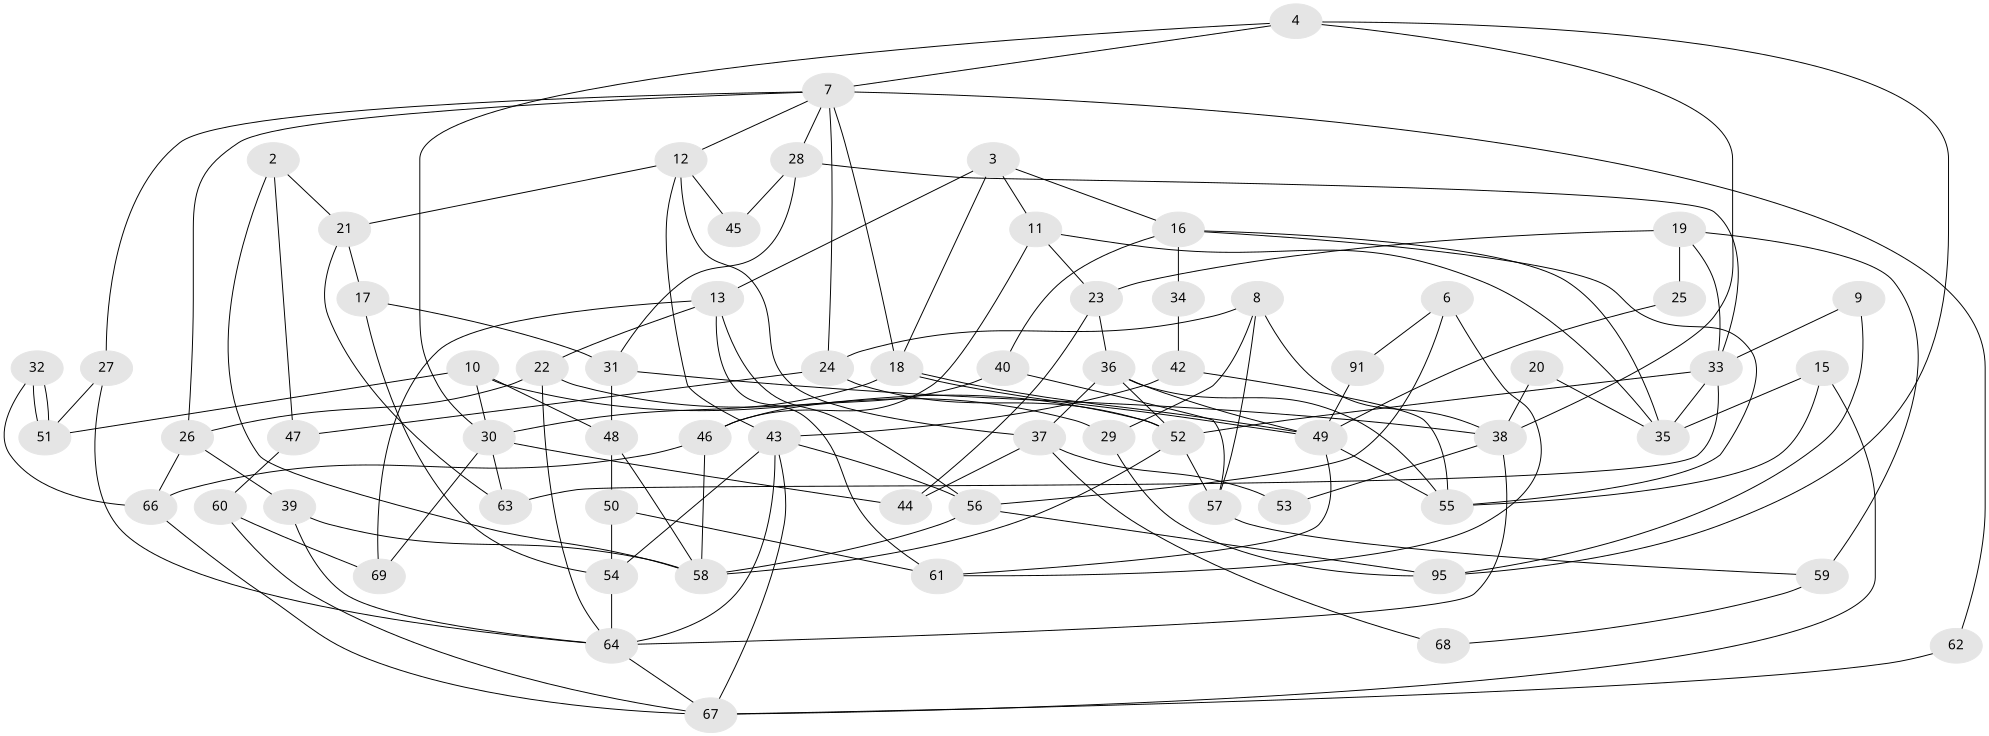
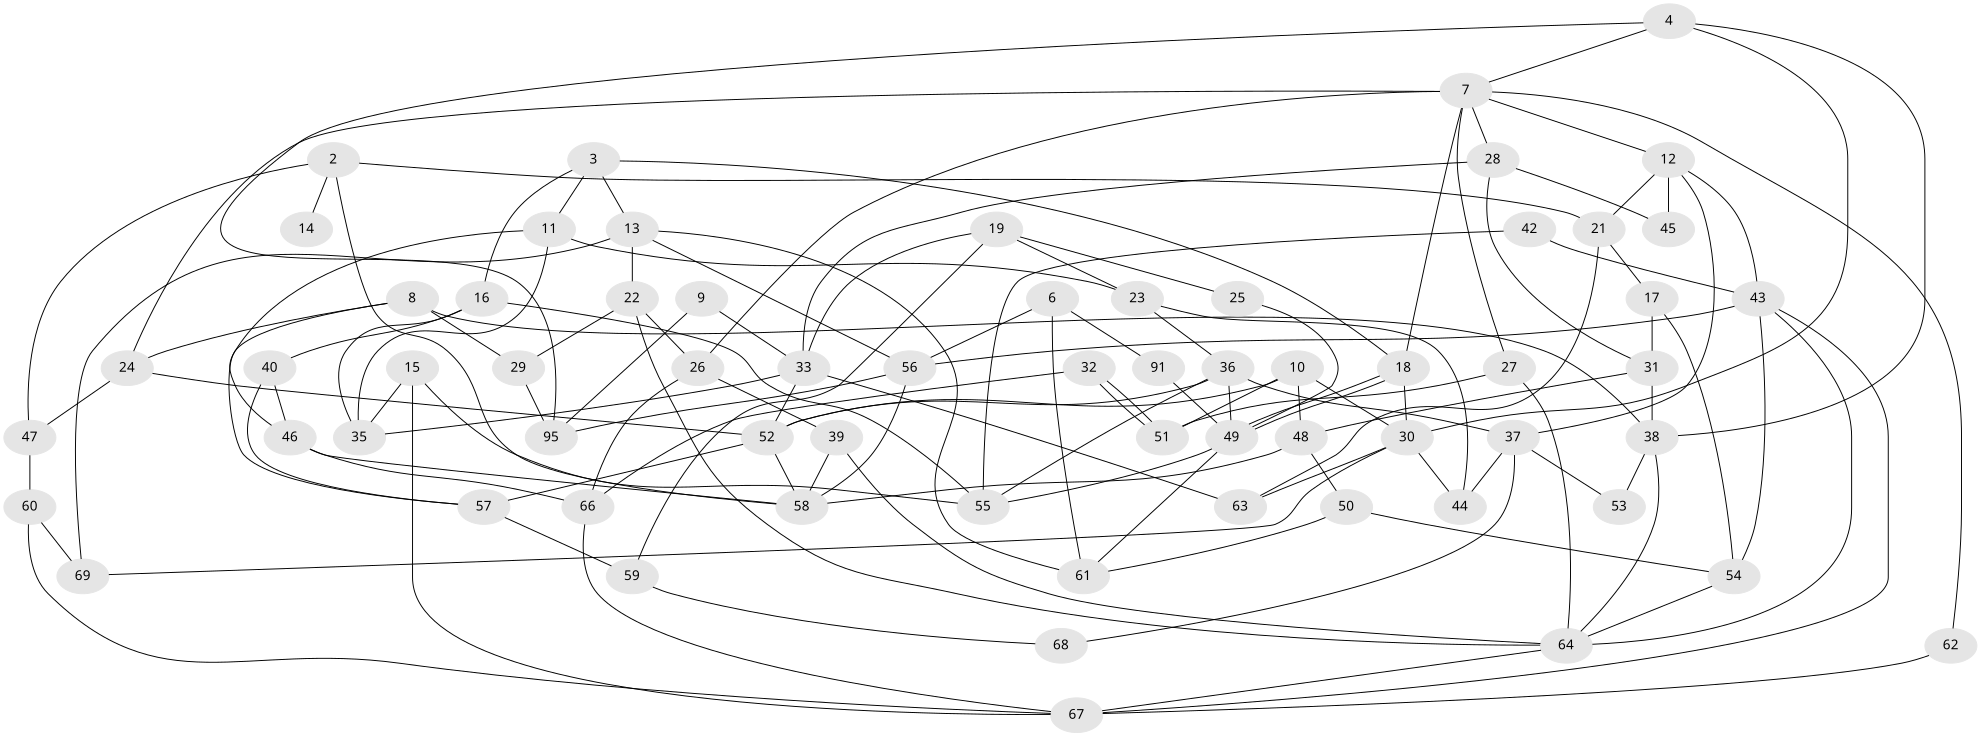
node "14": added
node "34": removed
node "20": removed
